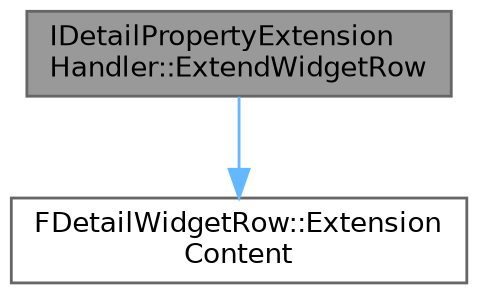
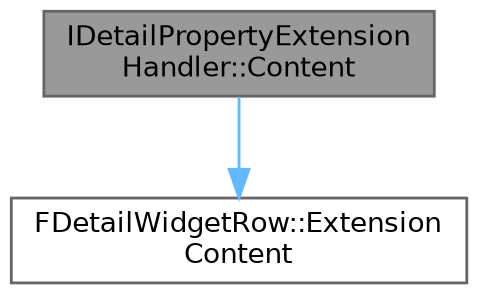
node "IDetailPropertyExtension Handler::ExtendWidgetRow": label "IDetailPropertyExtension Handler::ExtendWidgetRow" -> "IDetailPropertyExtension Handler::Content"
